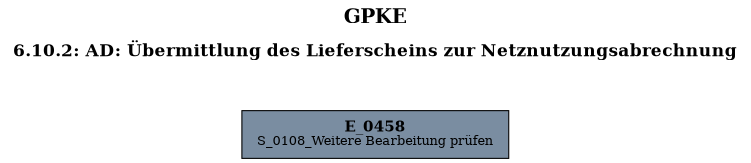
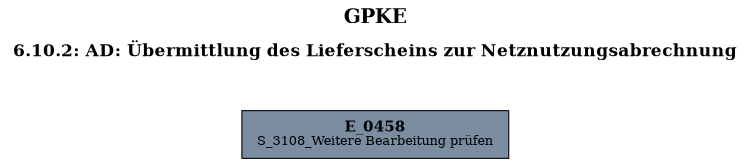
node "E_0458": text "S_0108_Weitere Bearbeitung prüfen" -> "S_3108_Weitere Bearbeitung prüfen"
